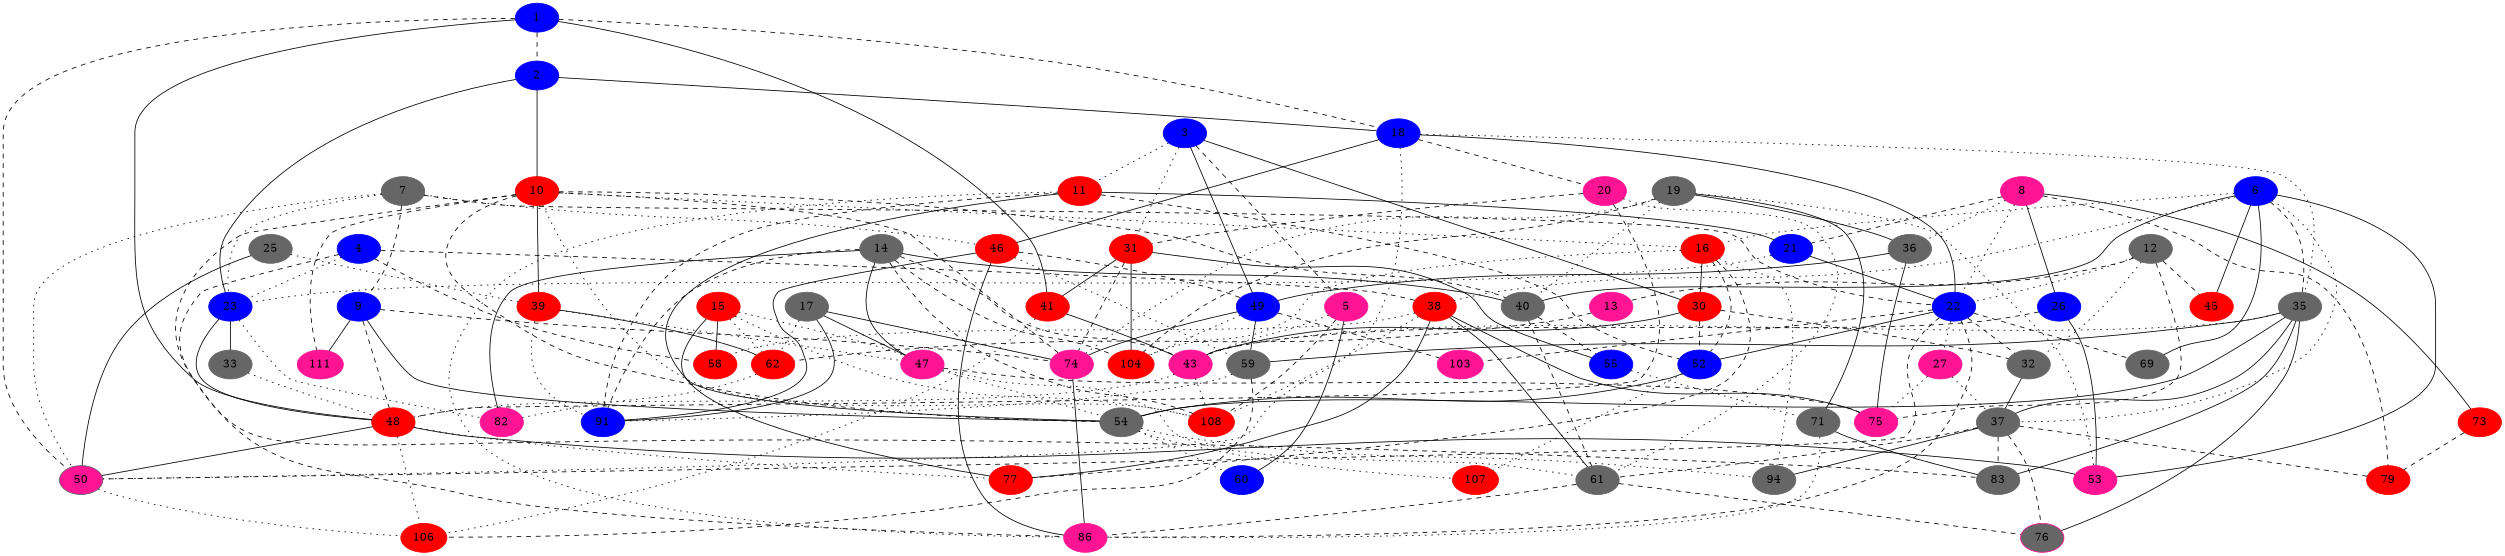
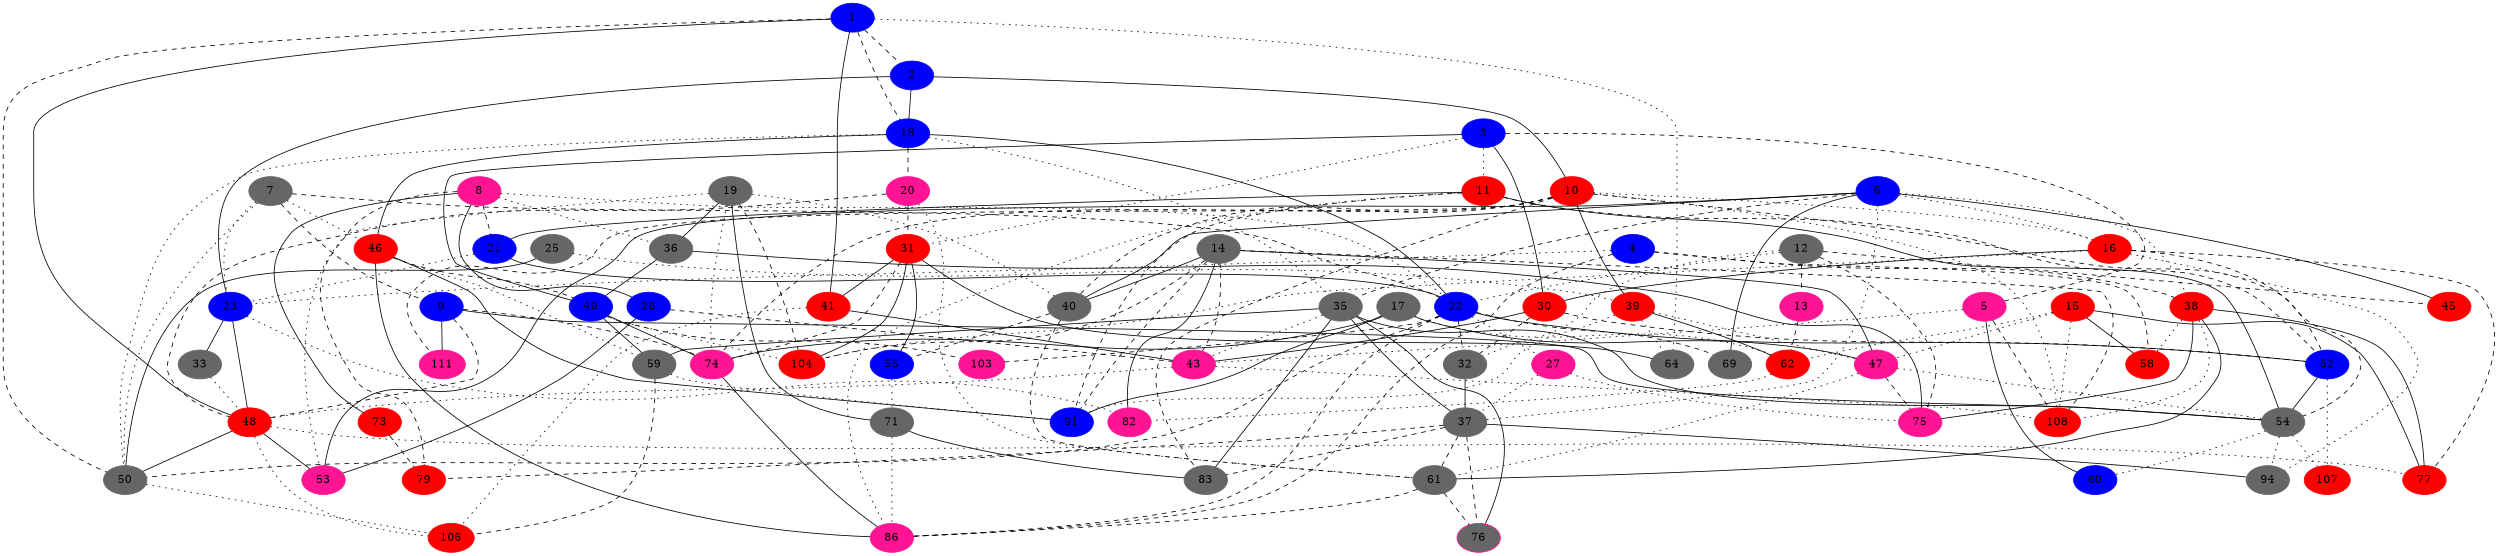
node "64": added
node "50": fillcolor deeppink -> gray40
